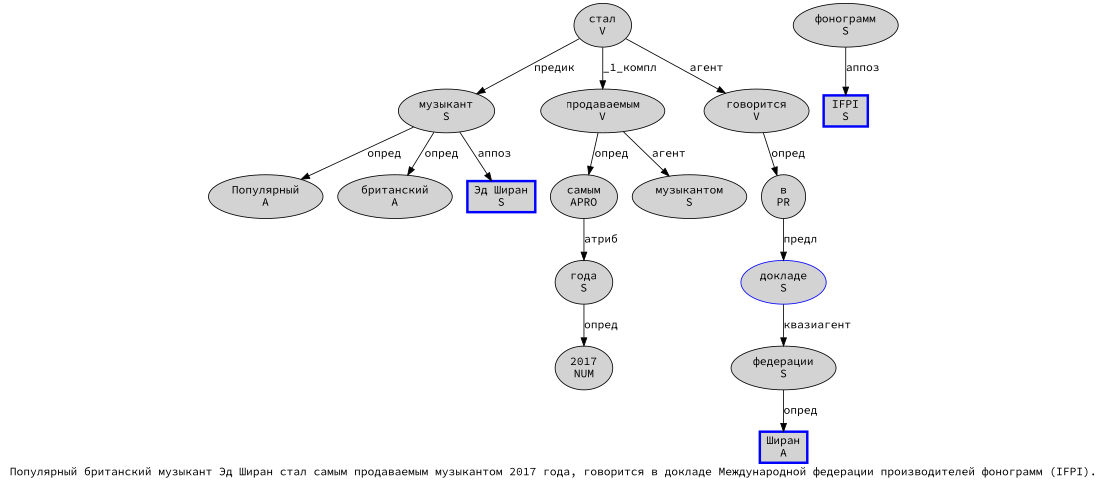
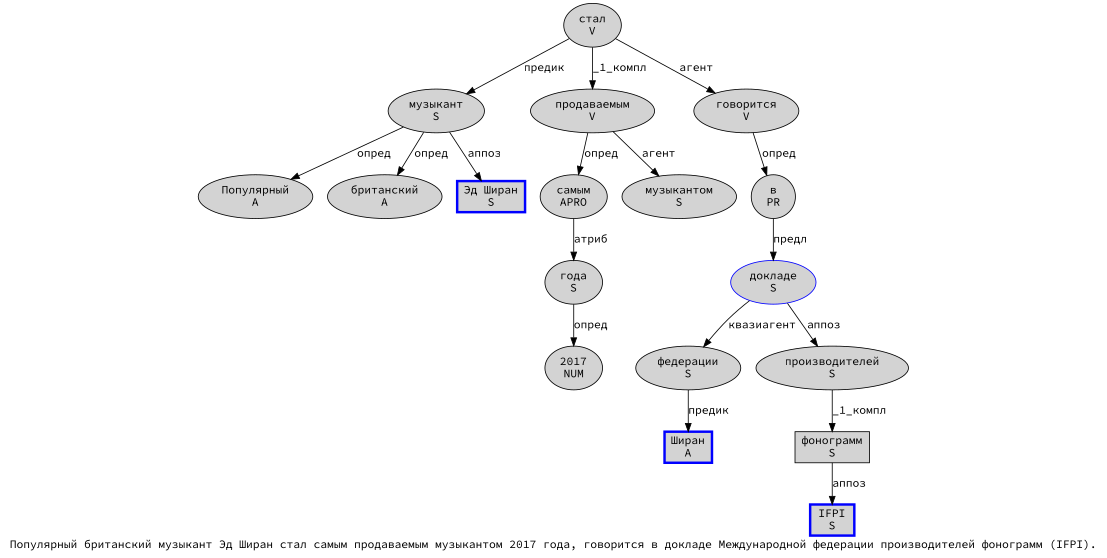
node "фонограмм S": shape ellipse -> box
node "производителей S": added
edge "федерации S" -> "Ширан A": label "опред" -> "предик"
